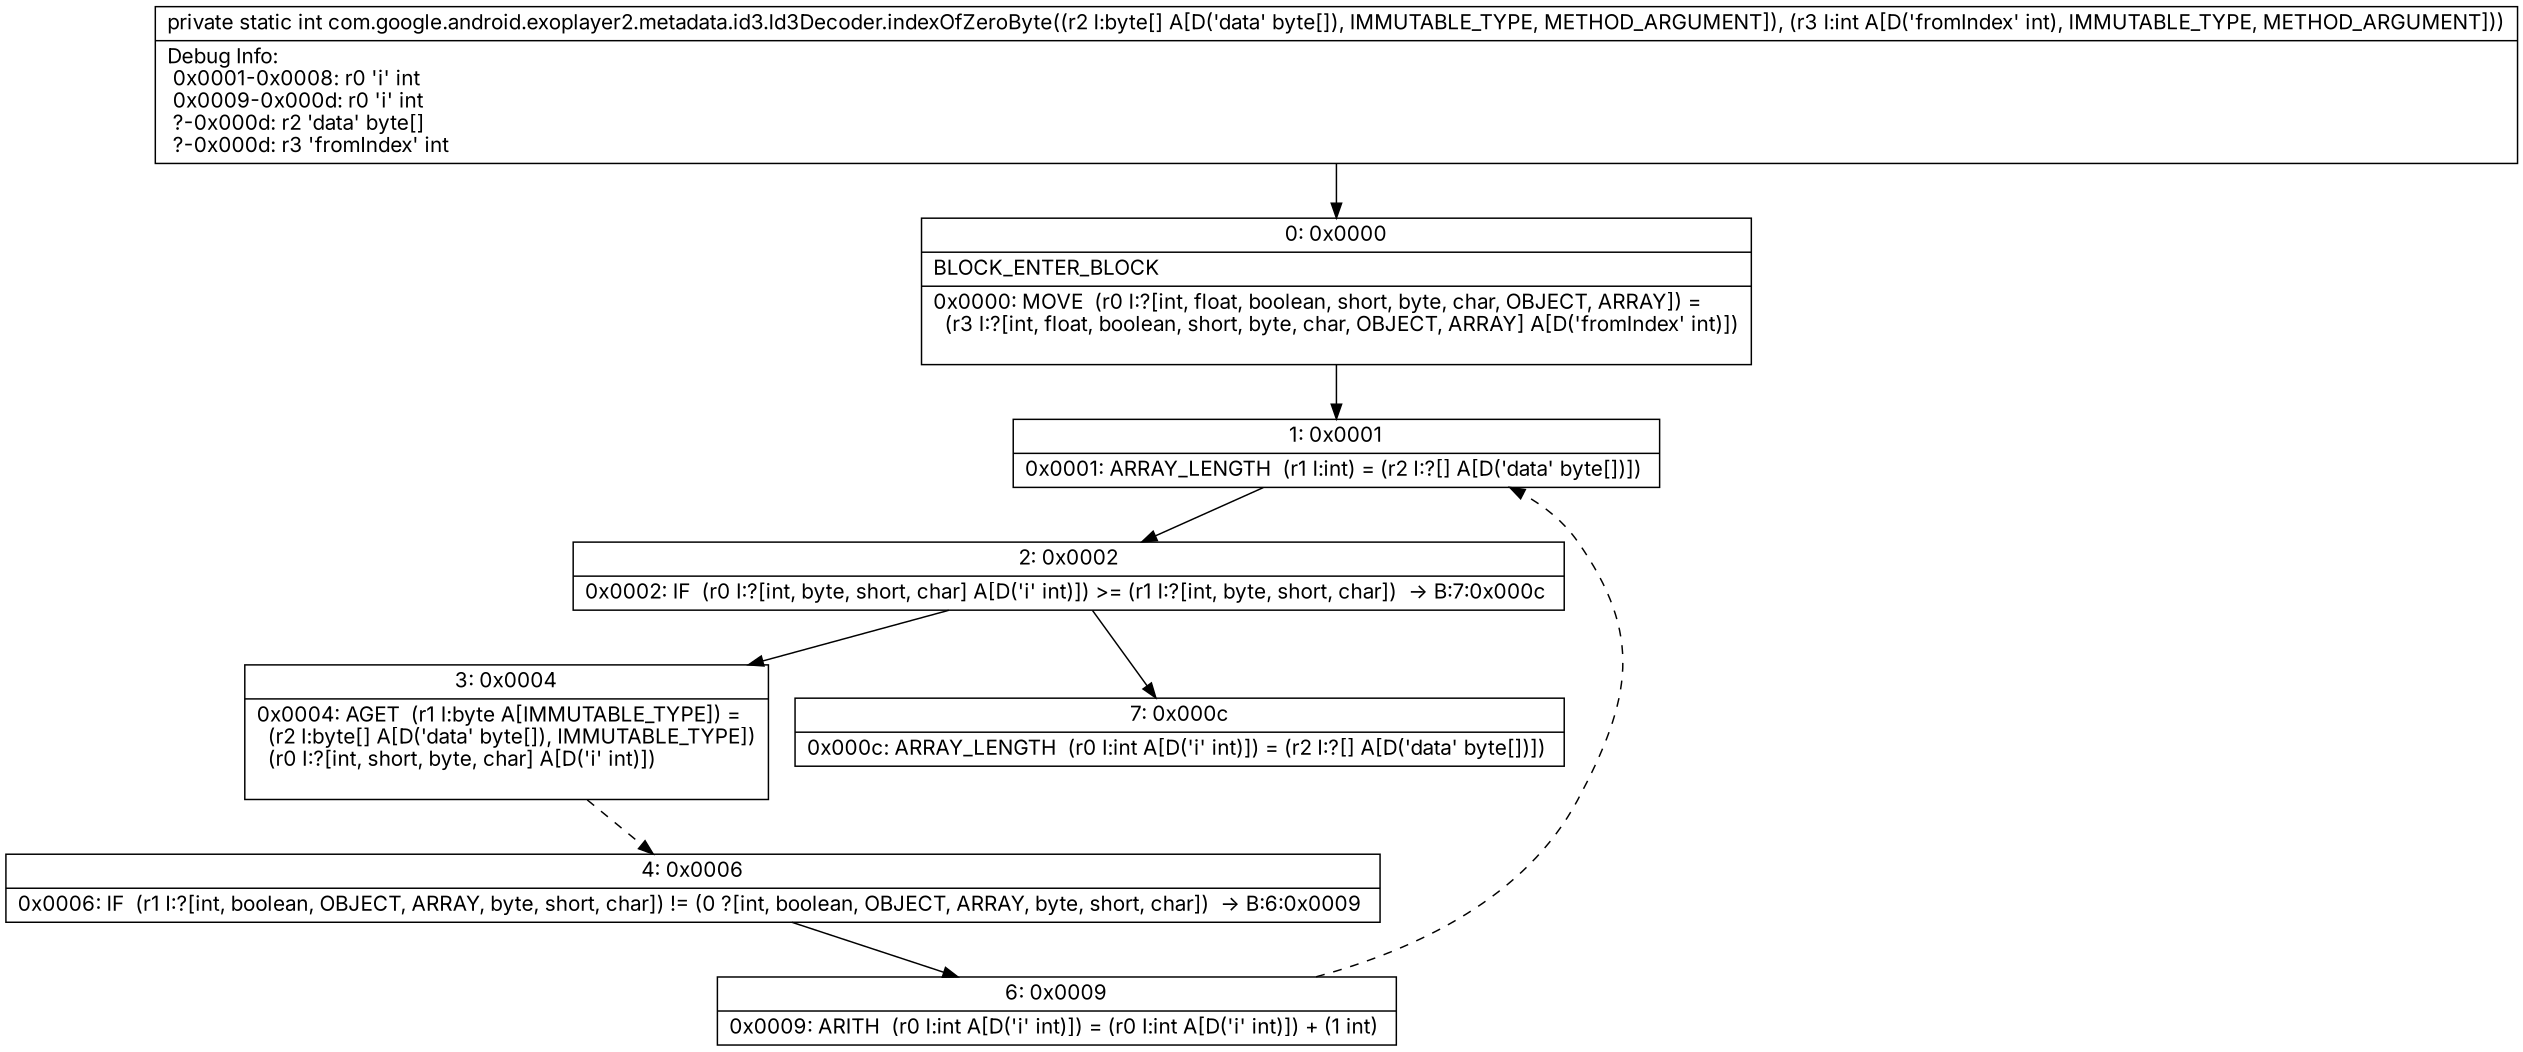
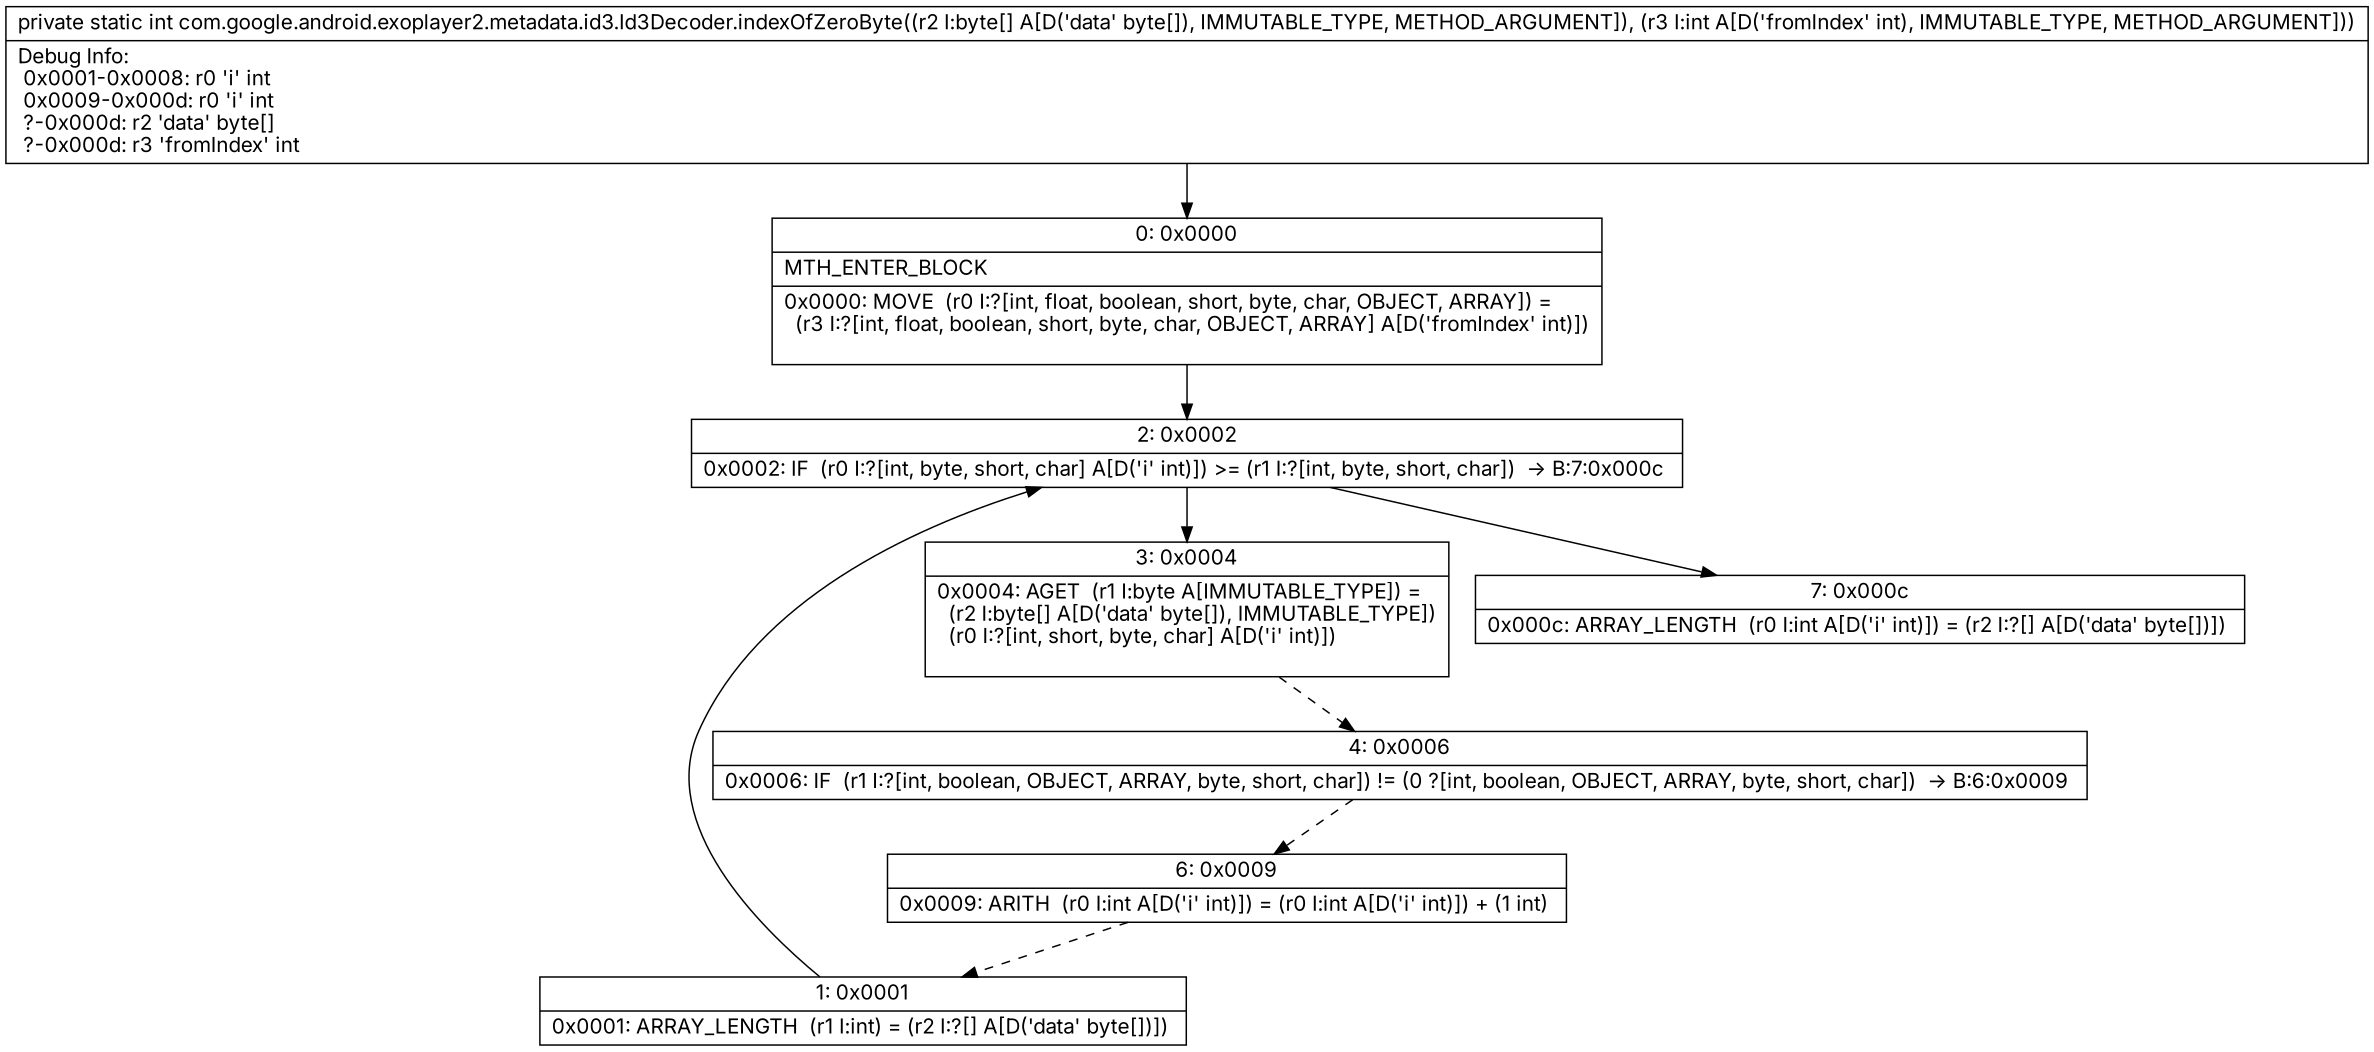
node "0: 0x0000": text "BLOCK_ENTER_BLOCK" -> "MTH_ENTER_BLOCK"
edge "0: 0x0000" -> "1: 0x0001": now "0: 0x0000" -> "2: 0x0002"
edge "4: 0x0006" -> "6: 0x0009": style solid -> dashed
